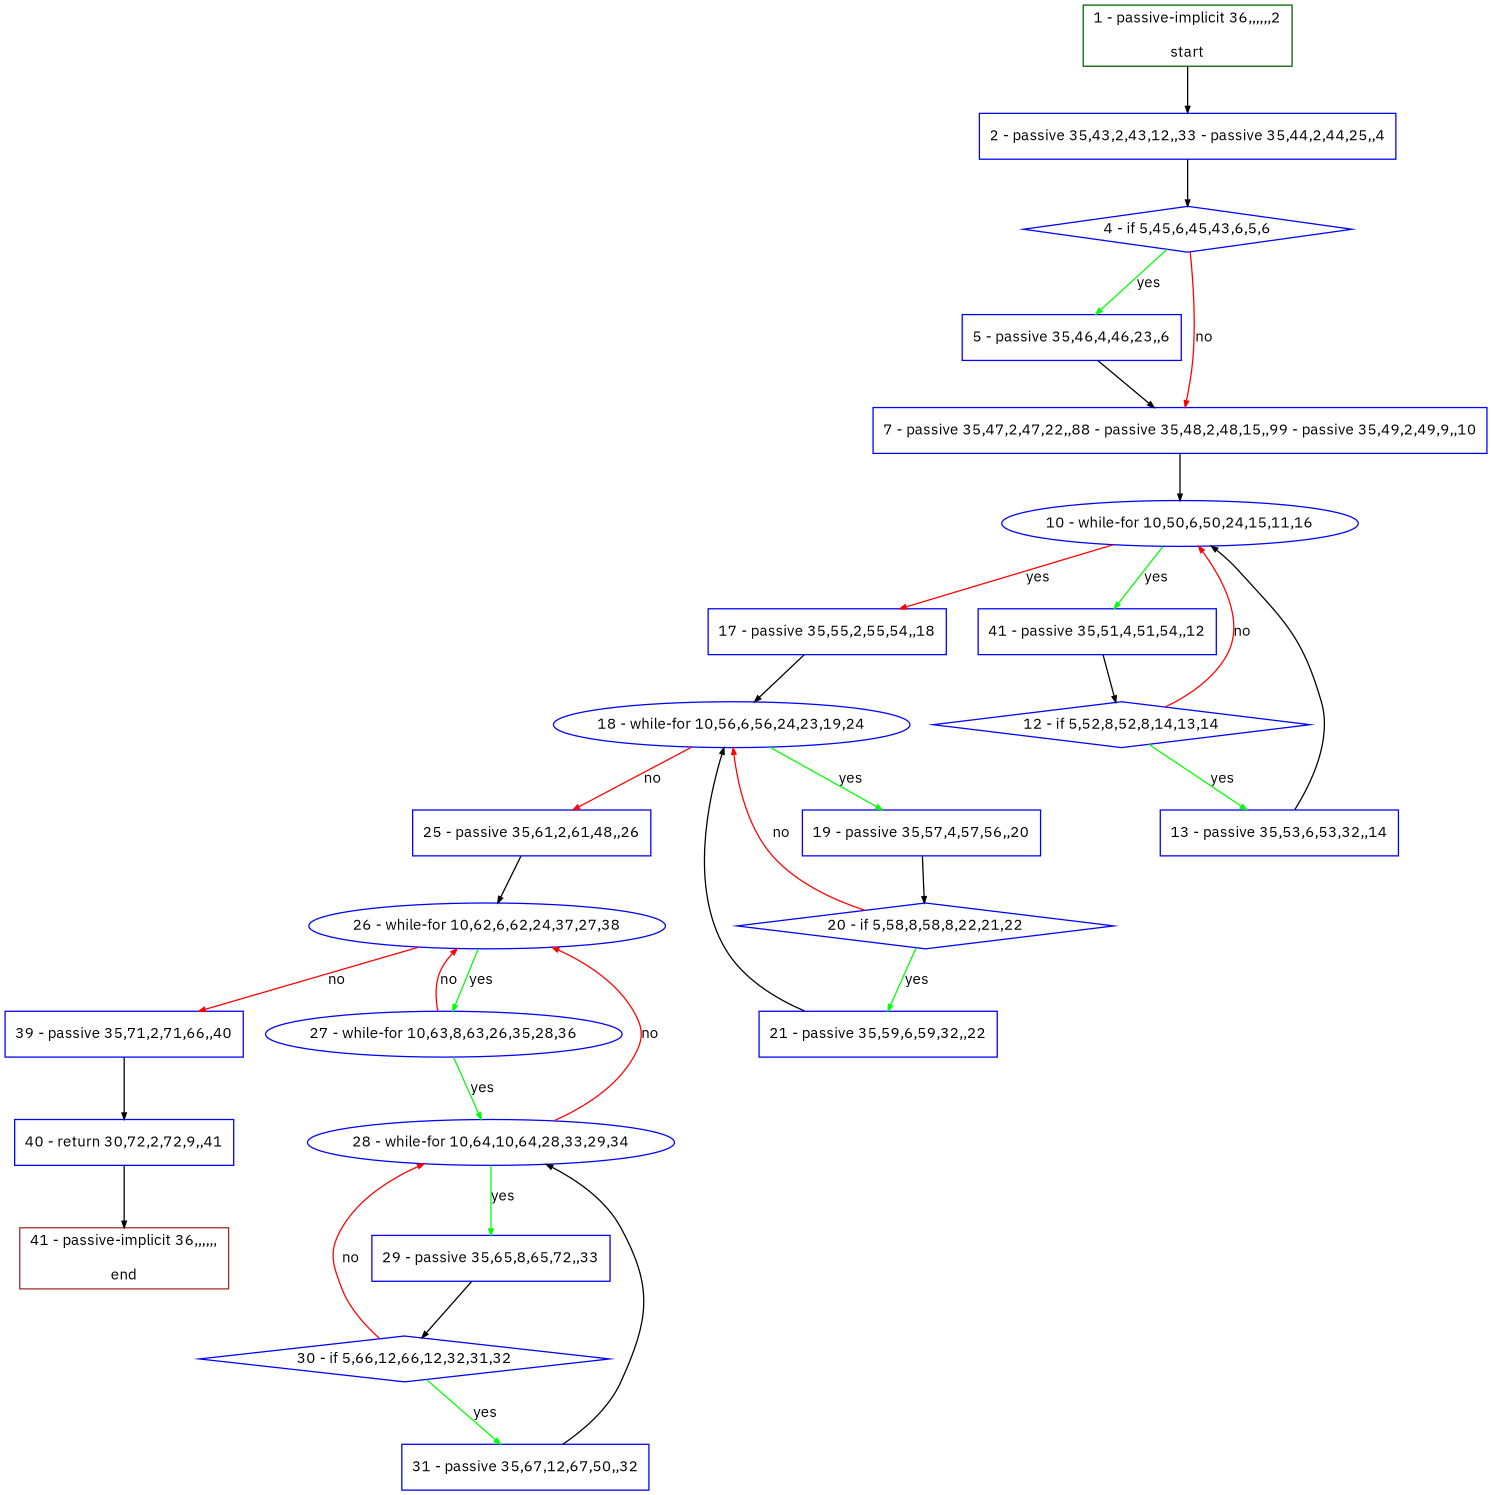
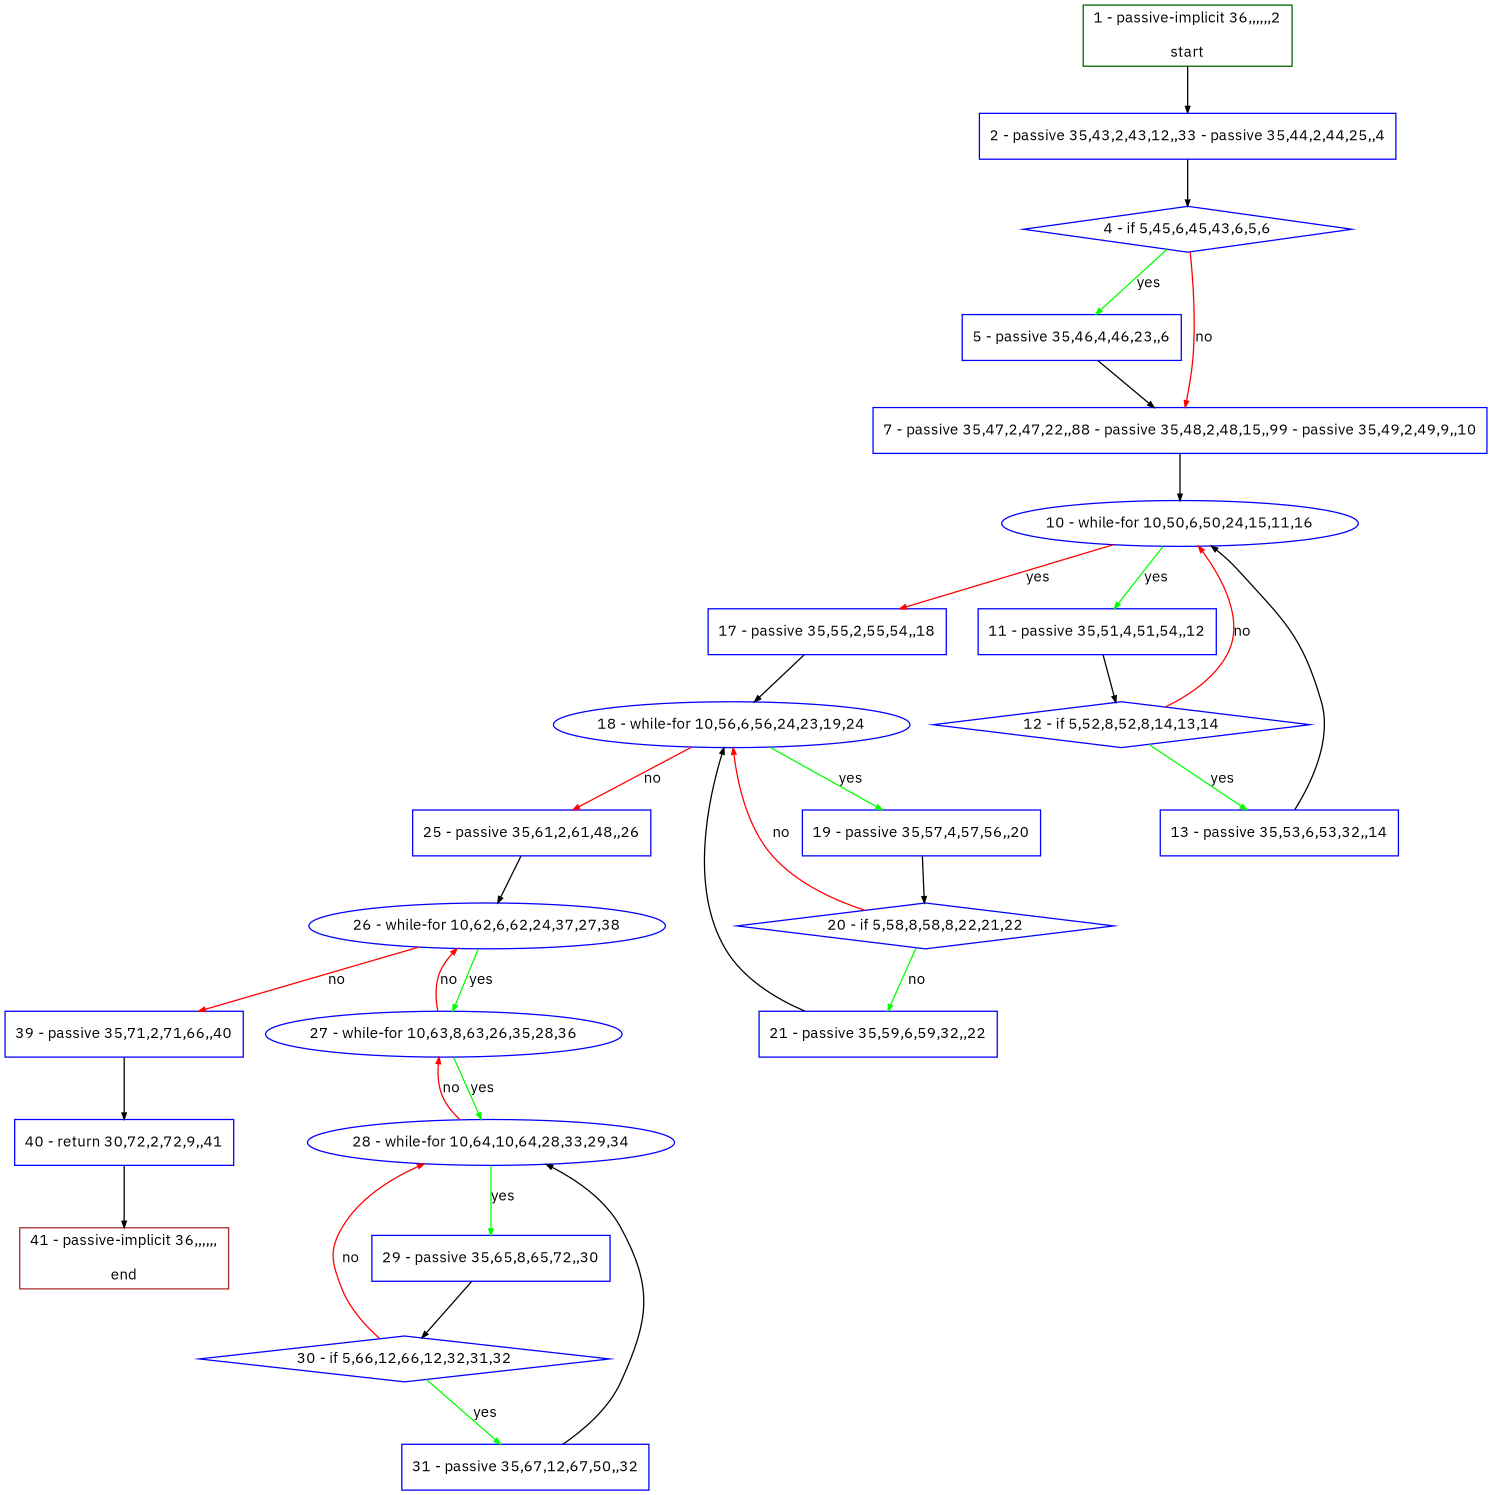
node "41 - passive 35,51,4,51,54,,12": label "41 - passive 35,51,4,51,54,,12" -> "11 - passive 35,51,4,51,54,,12"
edge "20 - if 5,58,8,58,8,22,21,22" -> "21 - passive 35,59,6,59,32,,22": label "yes" -> "no"
edge "28 - while-for 10,64,10,64,28,33,29,34" -> "26 - while-for 10,62,6,62,24,37,27,38": now "28 - while-for 10,64,10,64,28,33,29,34" -> "27 - while-for 10,63,8,63,26,35,28,36"
node "29 - passive 35,65,8,65,72,,33": label "29 - passive 35,65,8,65,72,,33" -> "29 - passive 35,65,8,65,72,,30"
